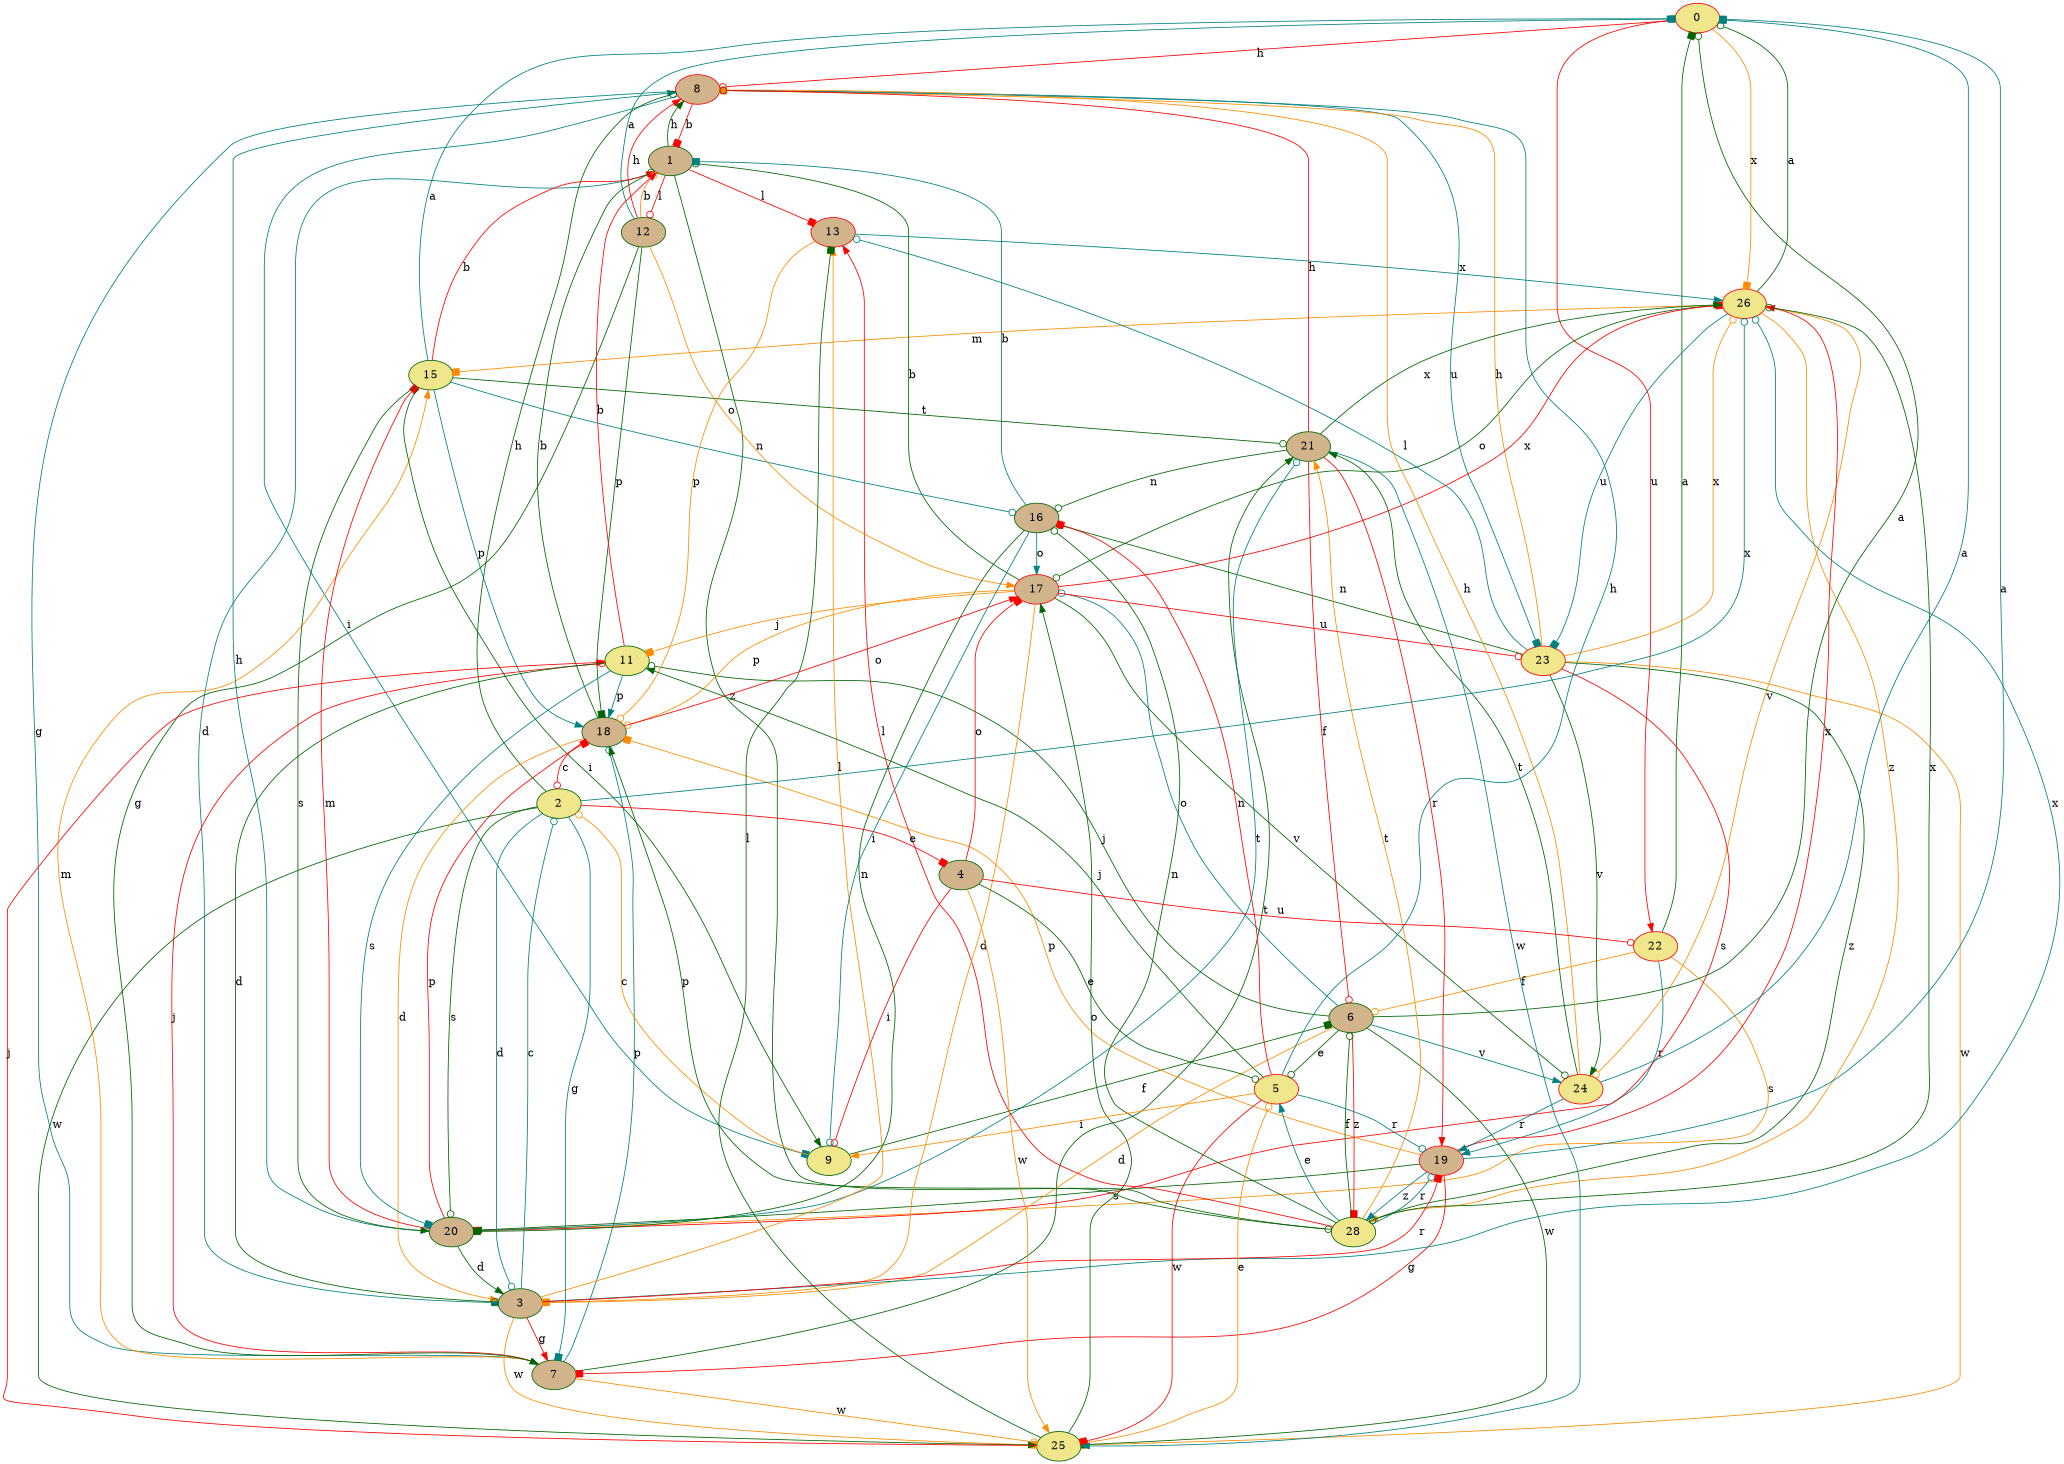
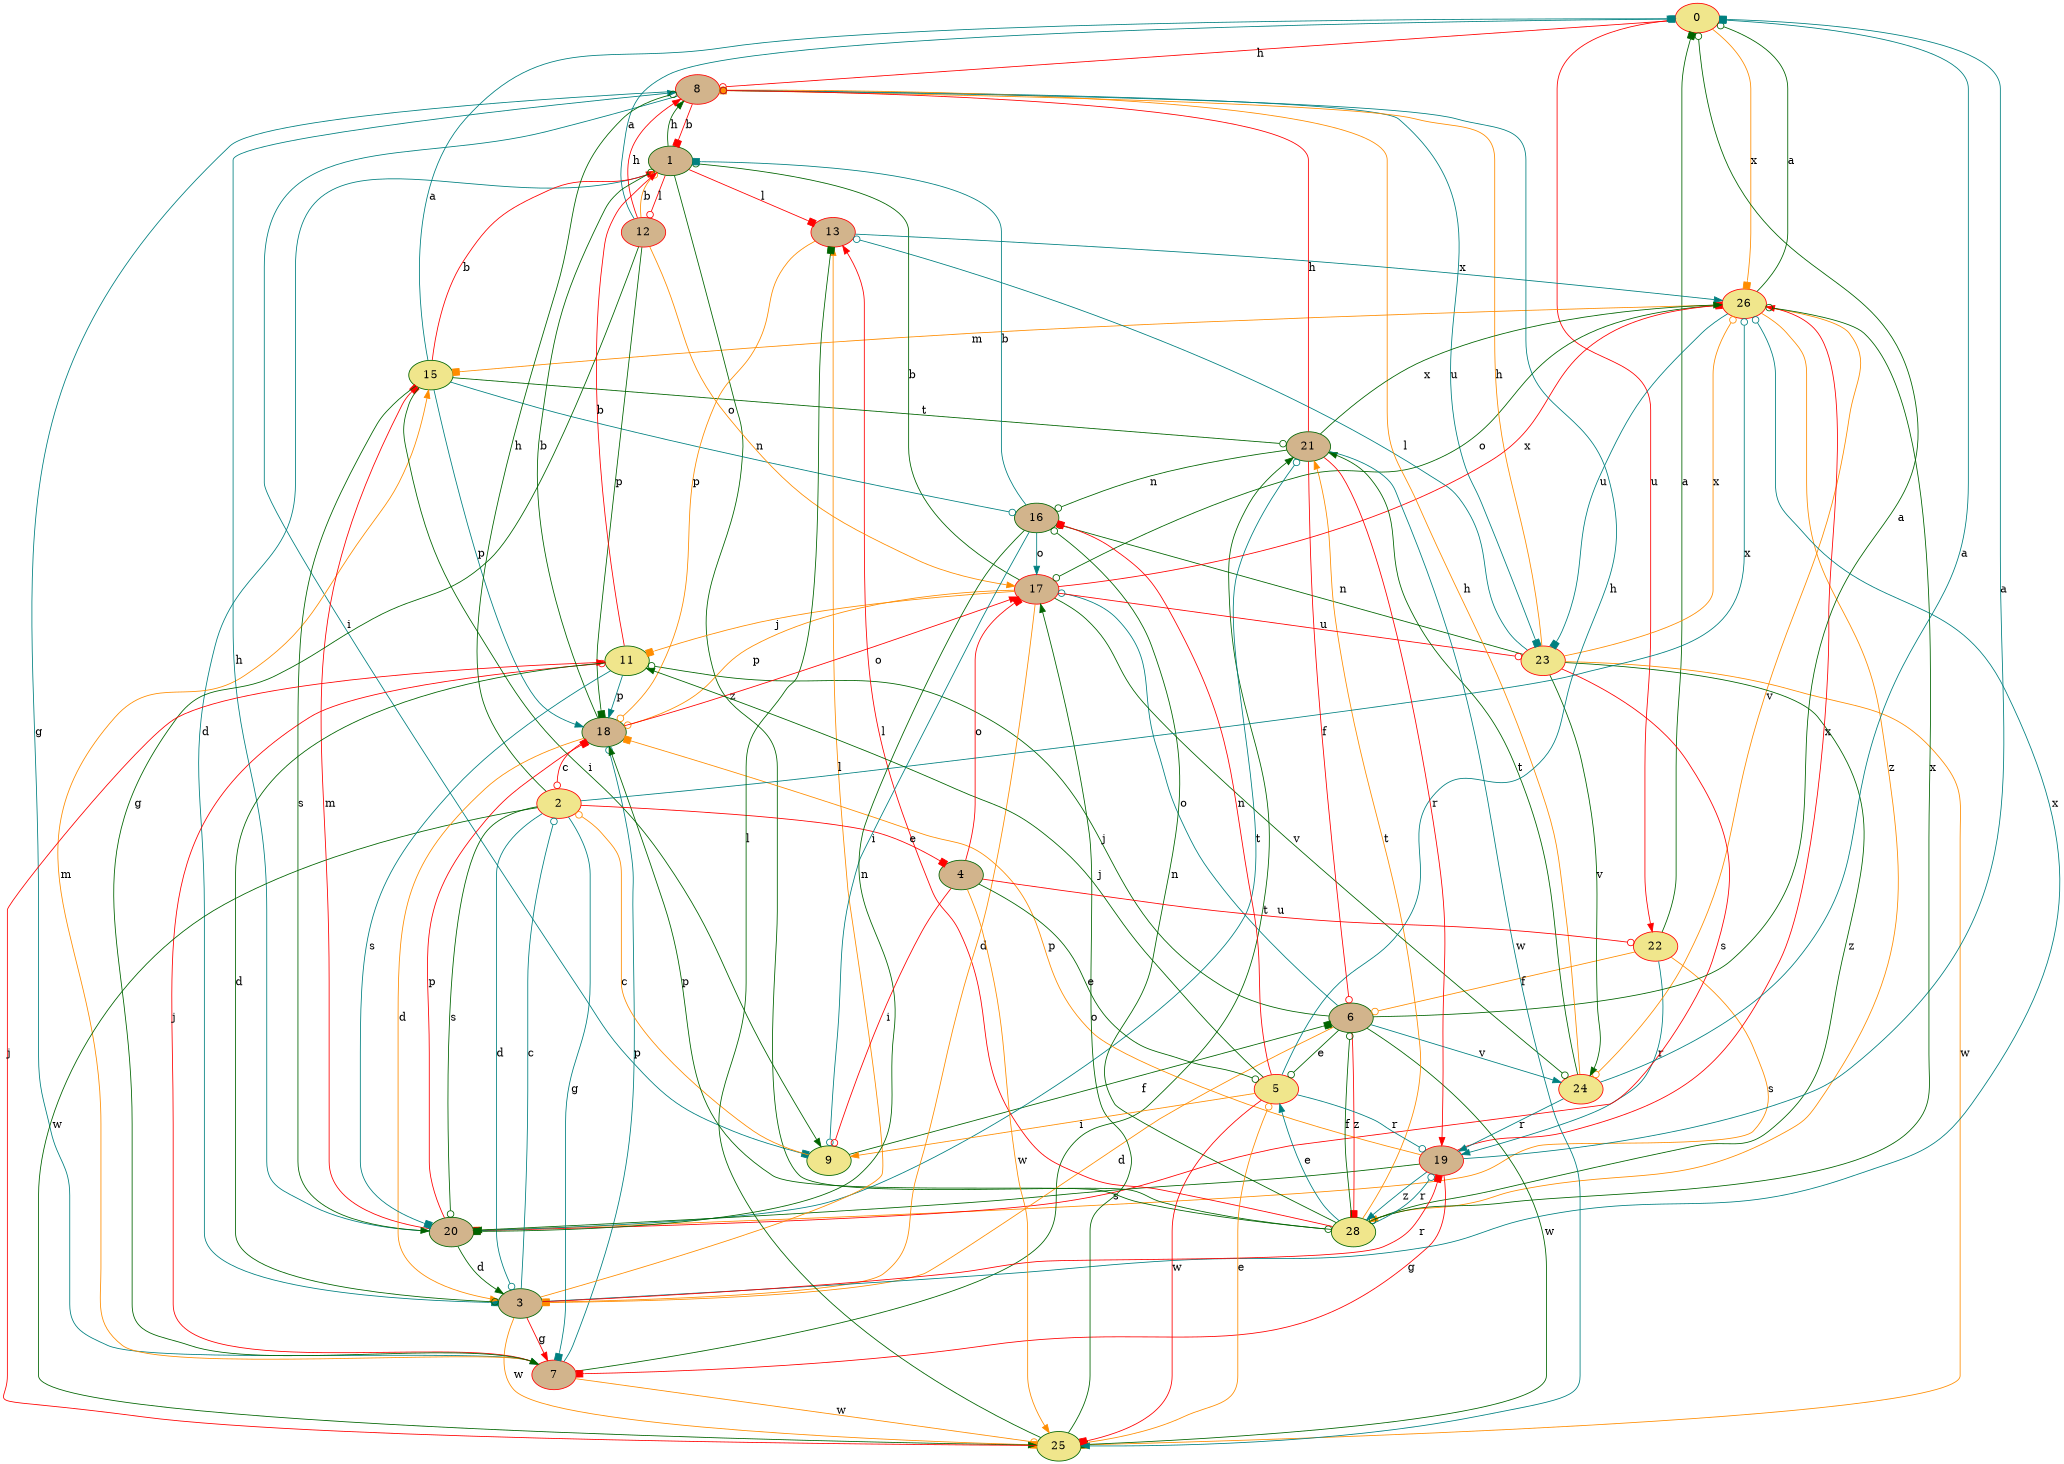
node "12": color darkgreen -> red
node "2": color darkgreen -> red
node "7": color darkgreen -> red
